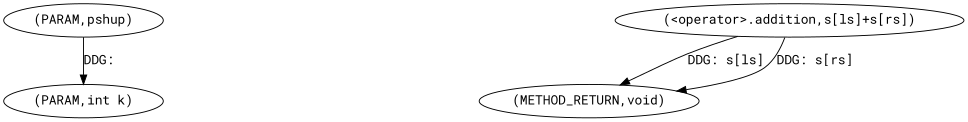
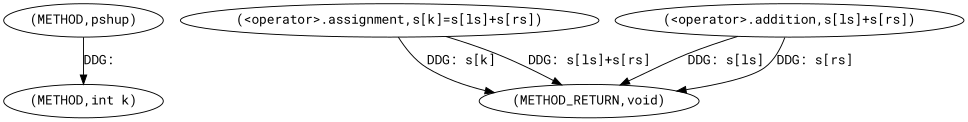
node "(PARAM,pshup)": label "(PARAM,pshup)" -> "(METHOD,pshup)"
node "(<operator>.assignment,s[k]=s[ls]+s[rs])": added
node "(PARAM,int k)": label "(PARAM,int k)" -> "(METHOD,int k)"
